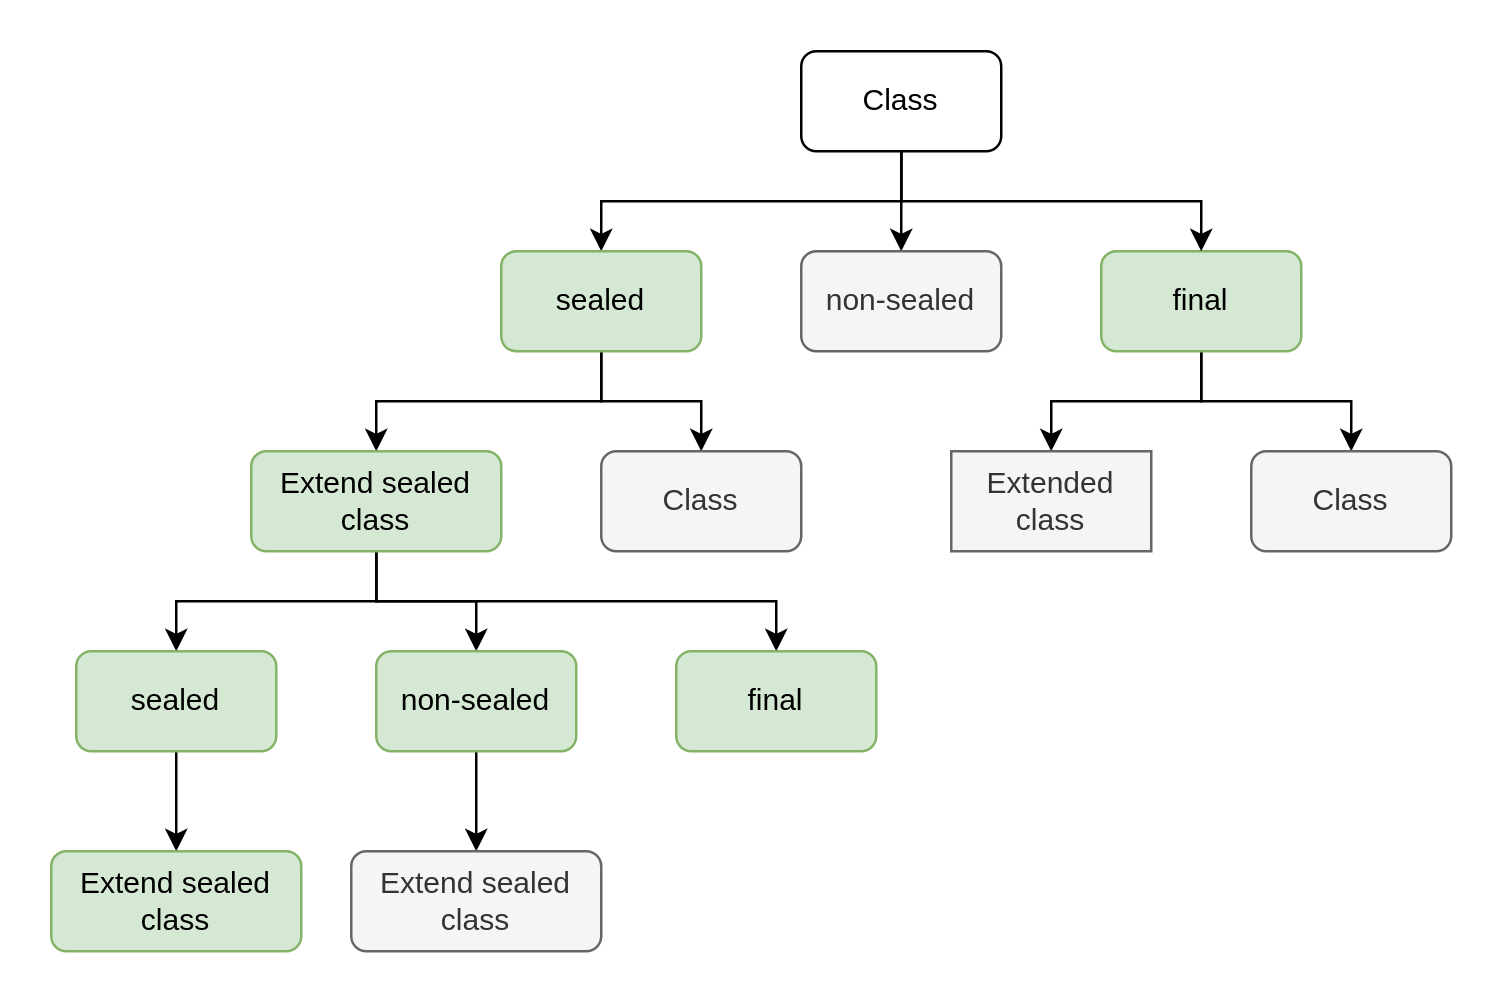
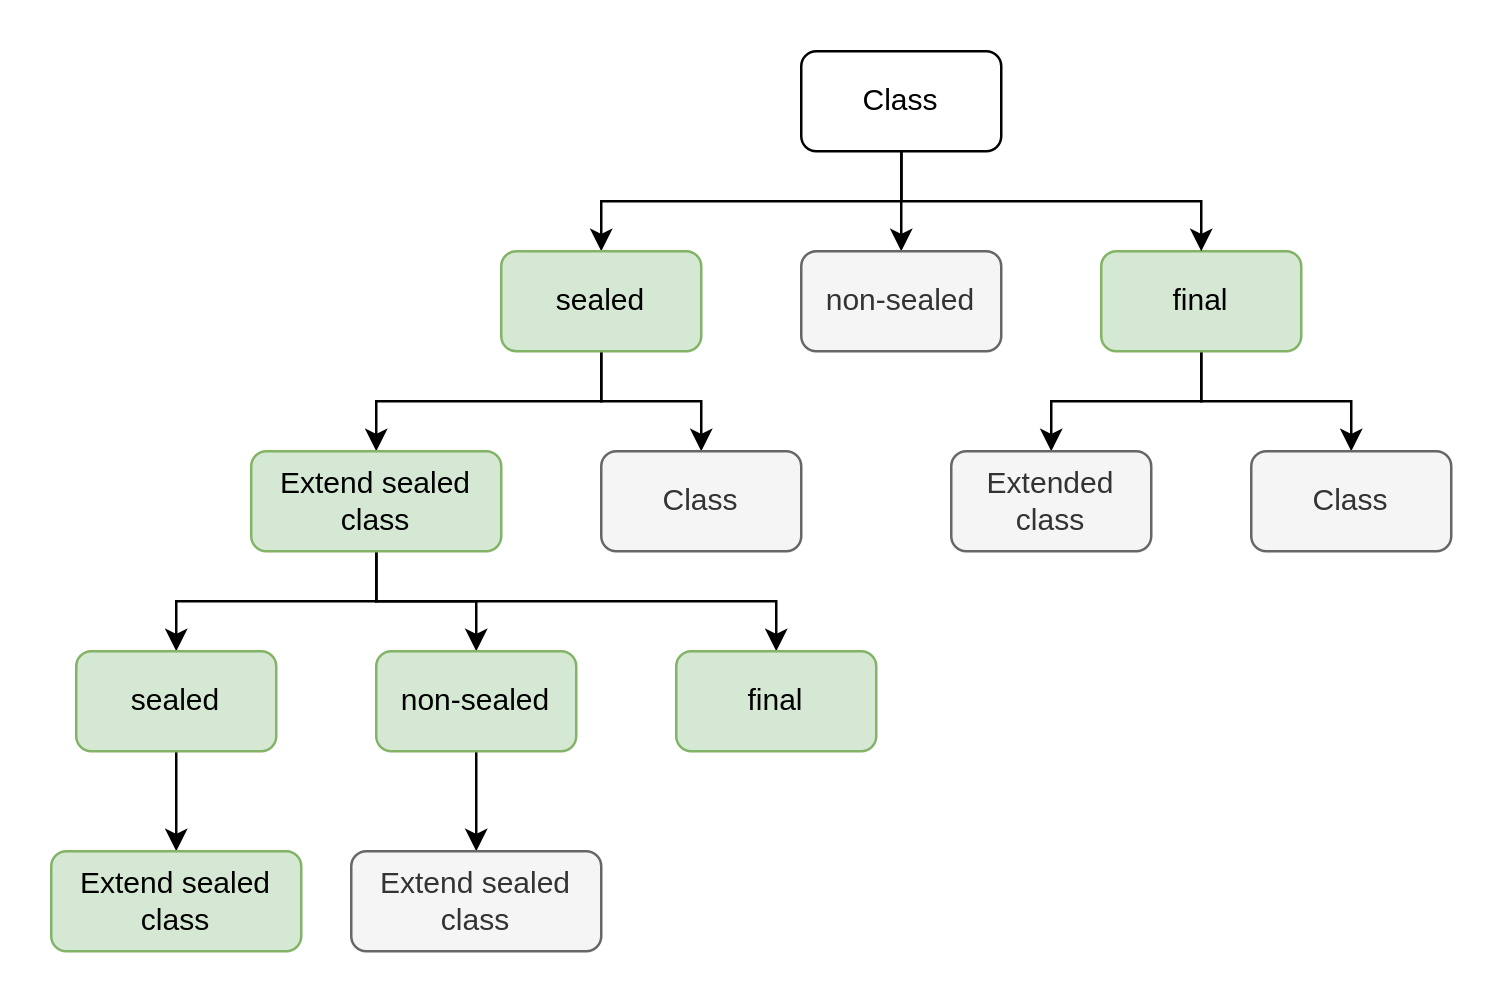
node "Extended class": shape rectangle -> rounded rectangle
